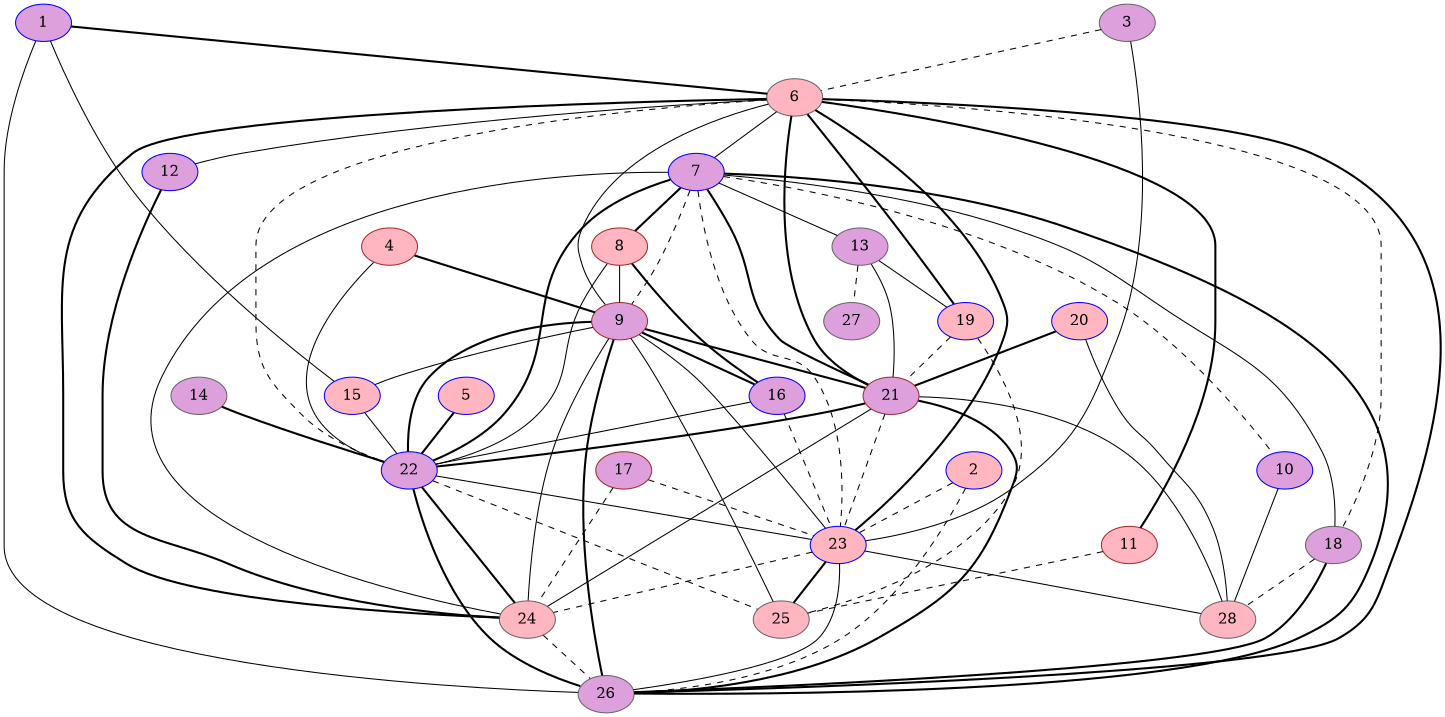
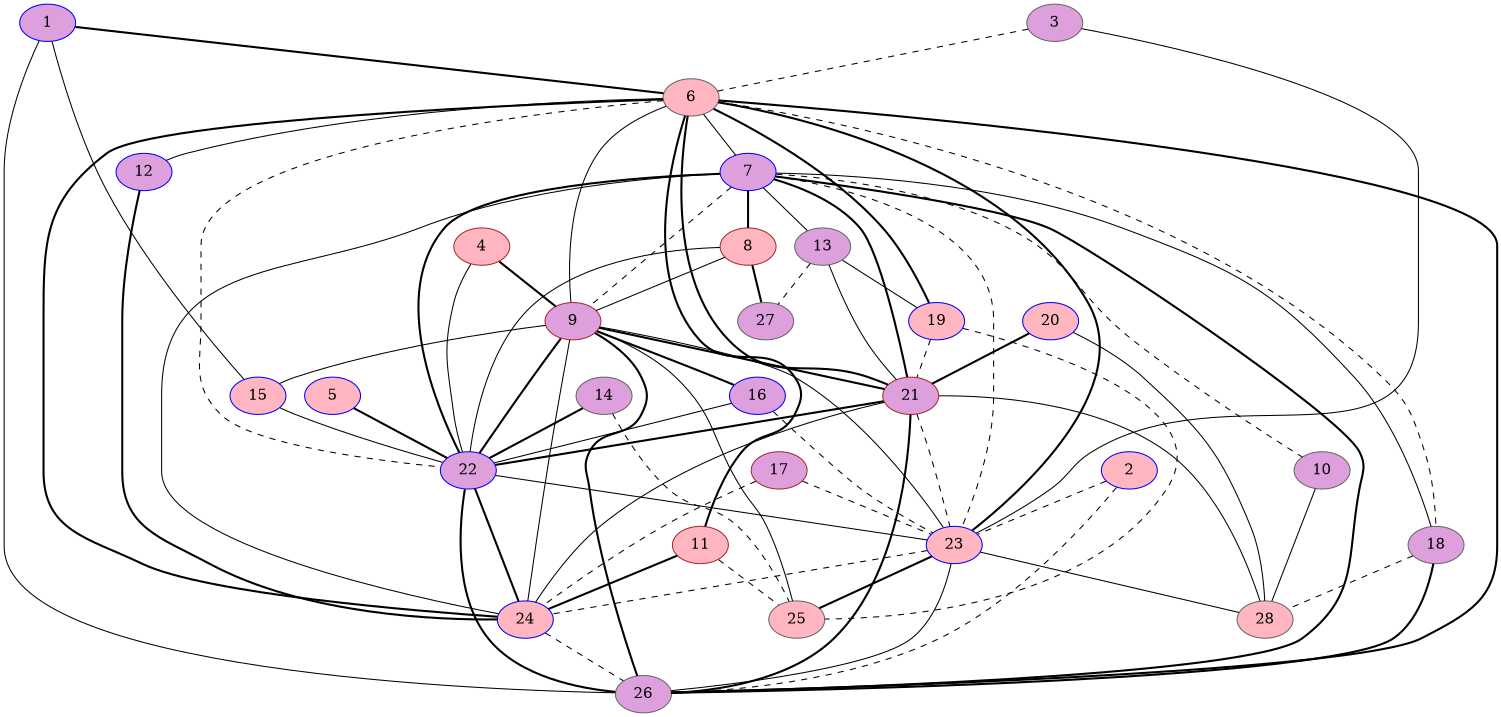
edge "8" -- "16": now "8" -- "27"
node "10": color blue -> gray40
edge "22" -- "25": now "14" -- "25"
edge "11" -- "24": added
node "24": color gray40 -> blue
